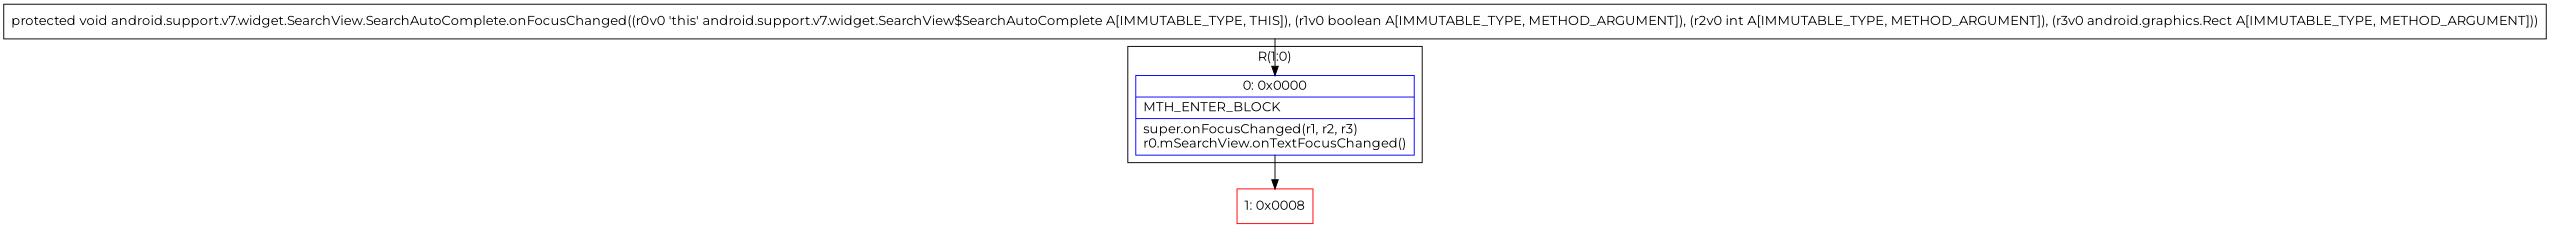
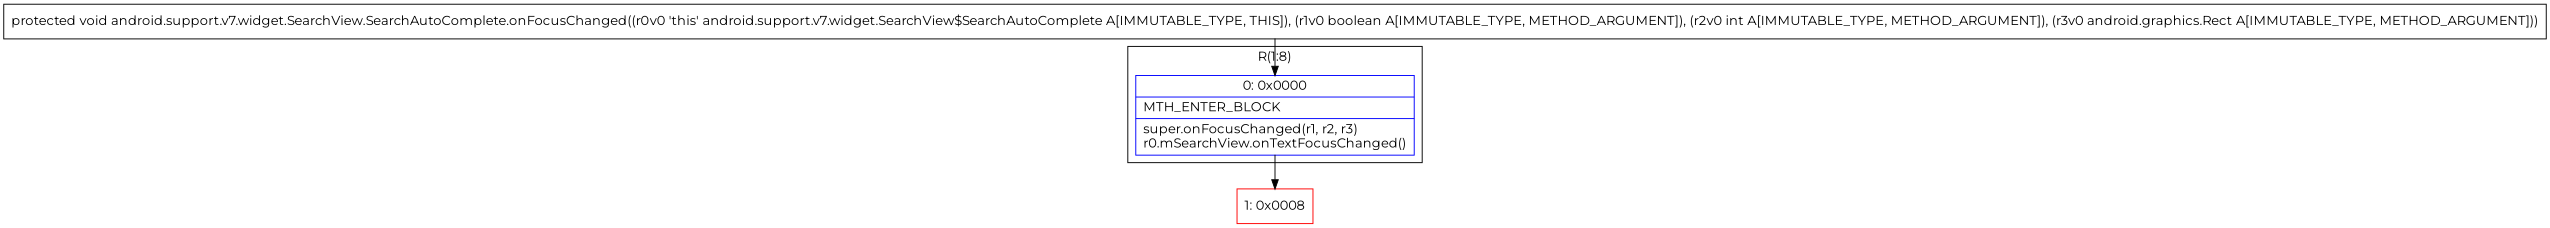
cluster "R(1:0)": label "R(1:0)" -> "R(1:8)"
